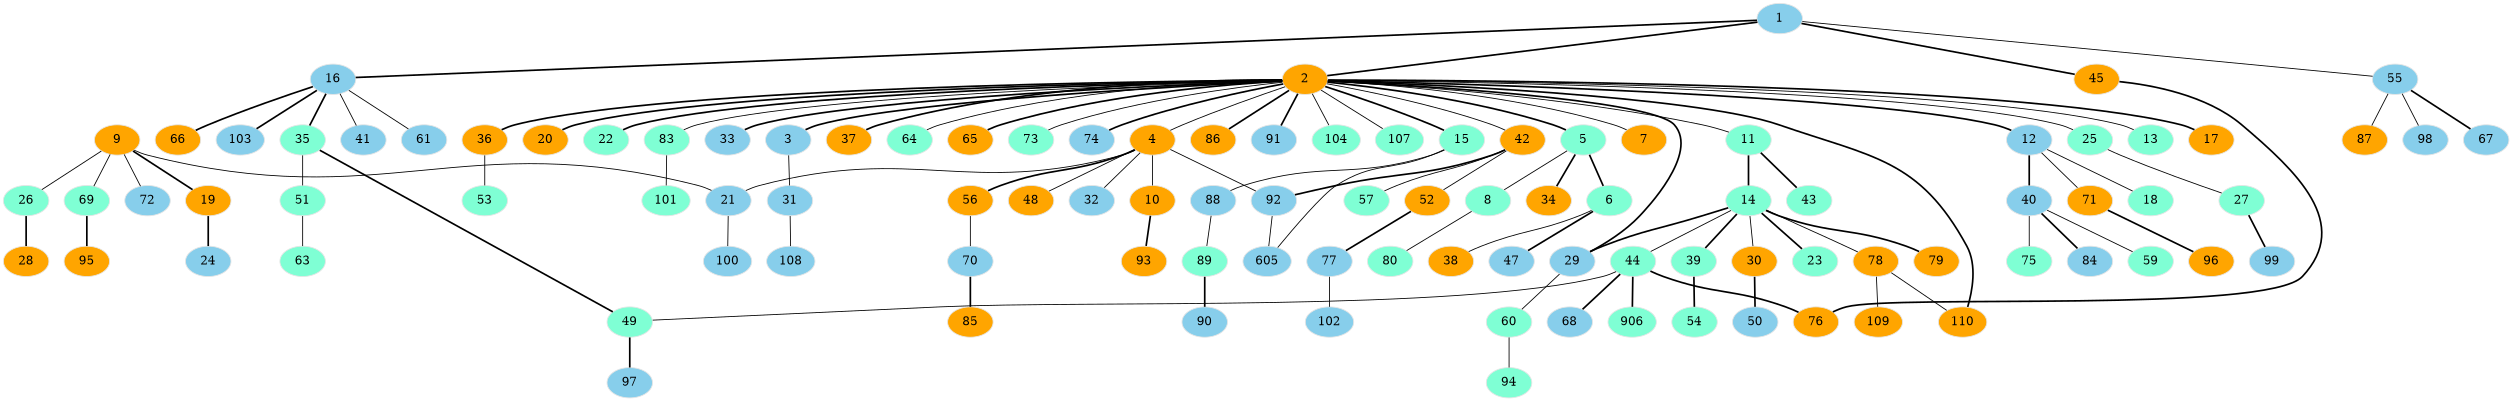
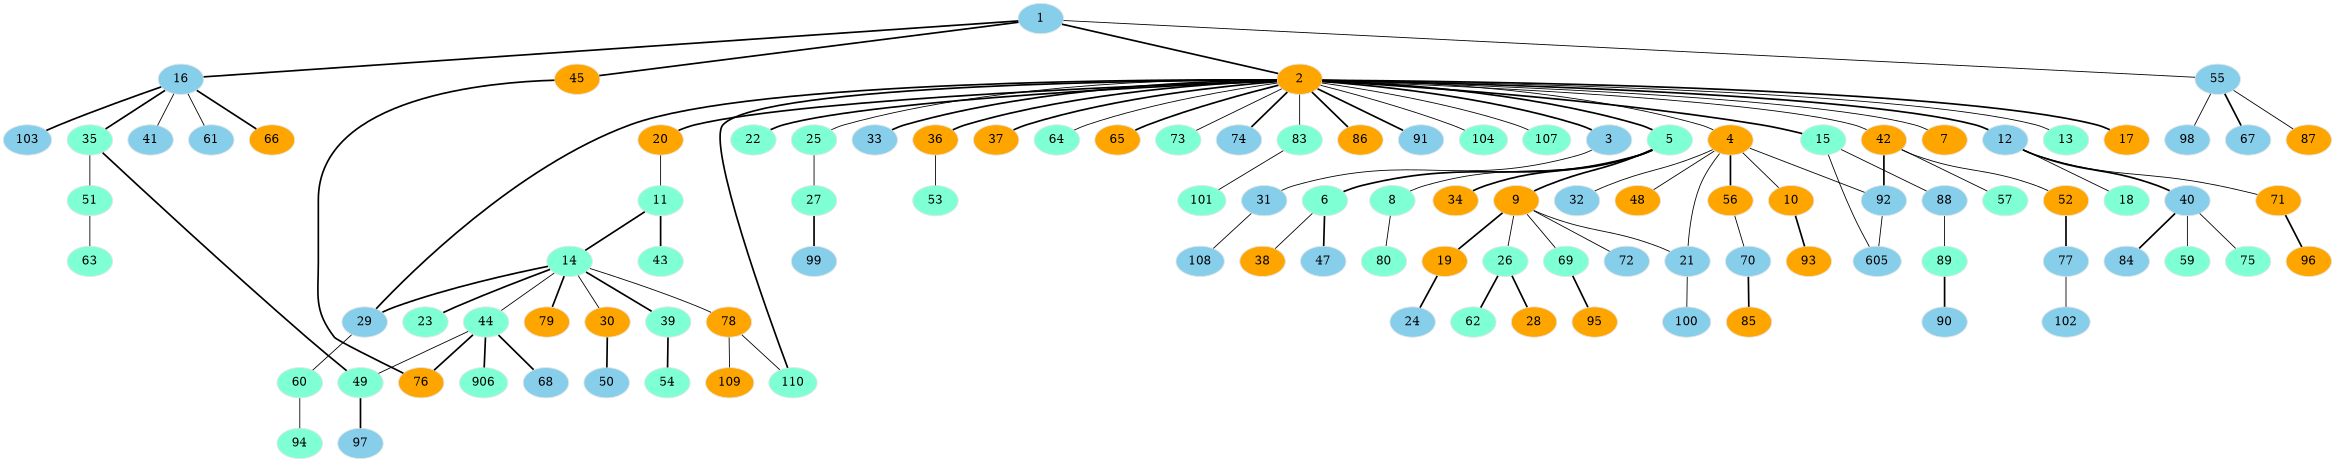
edge "2" -- "11": now "20" -- "11"
edge "5" -- "9": added
node "62": added
node "110": fillcolor orange -> aquamarine
